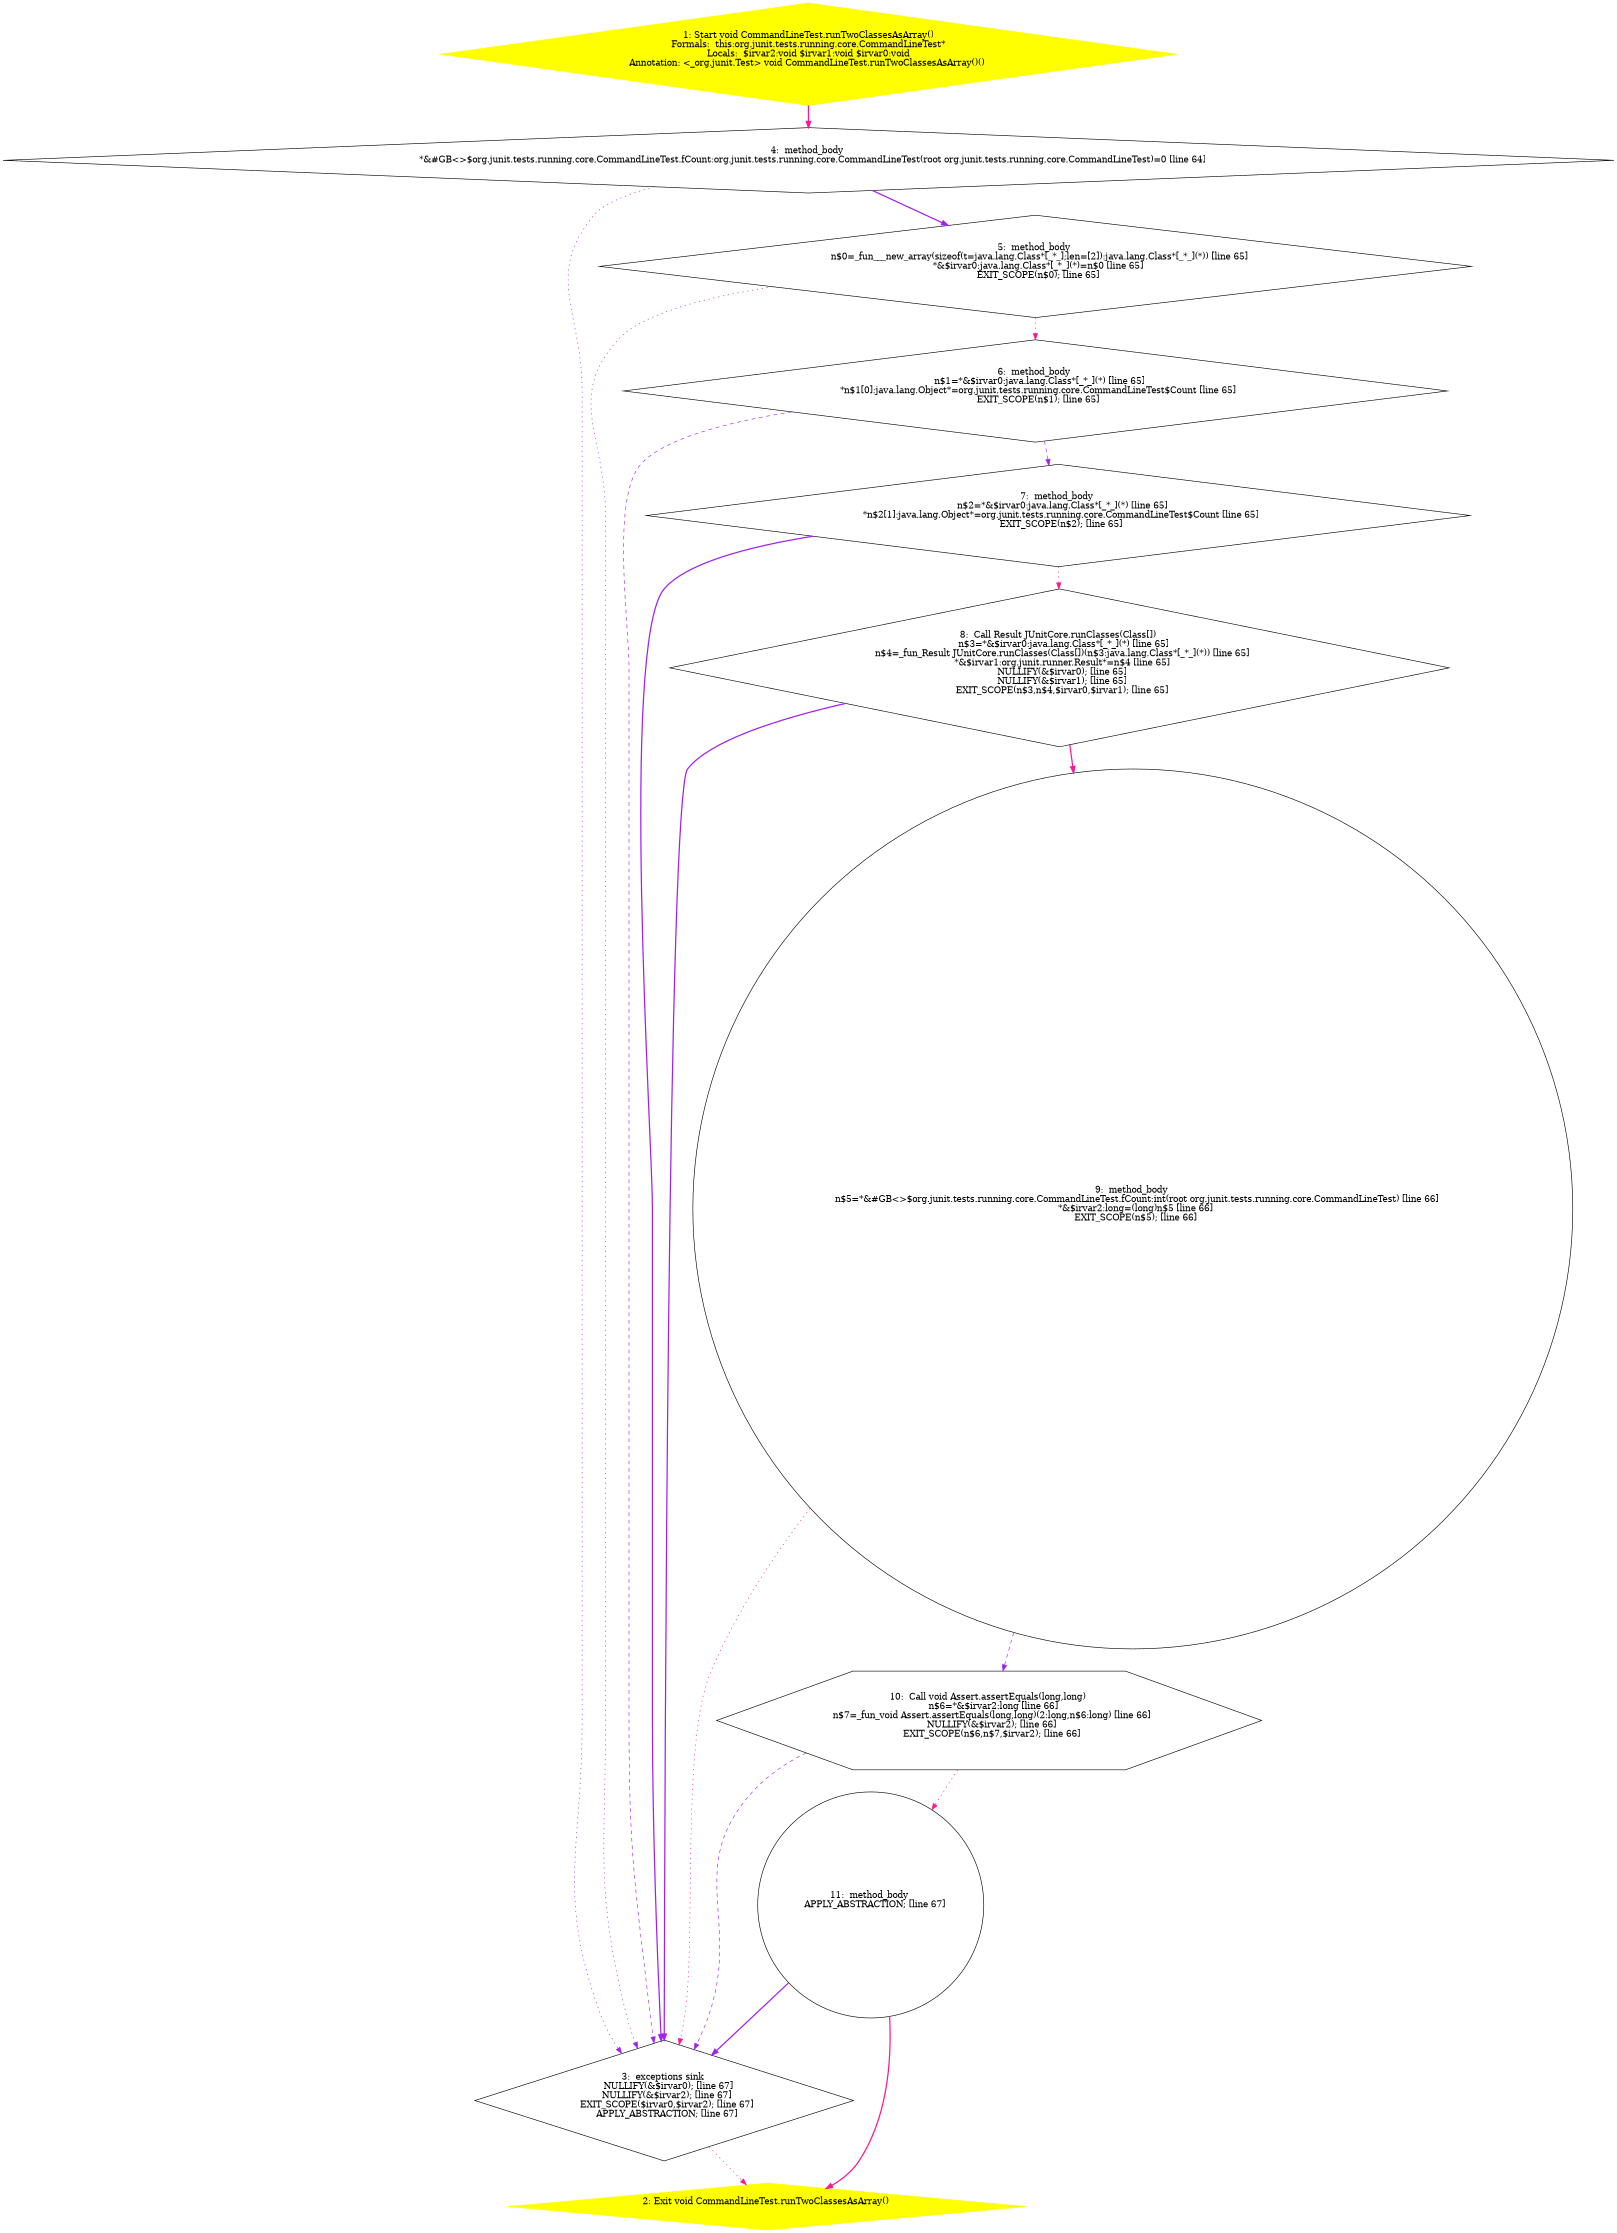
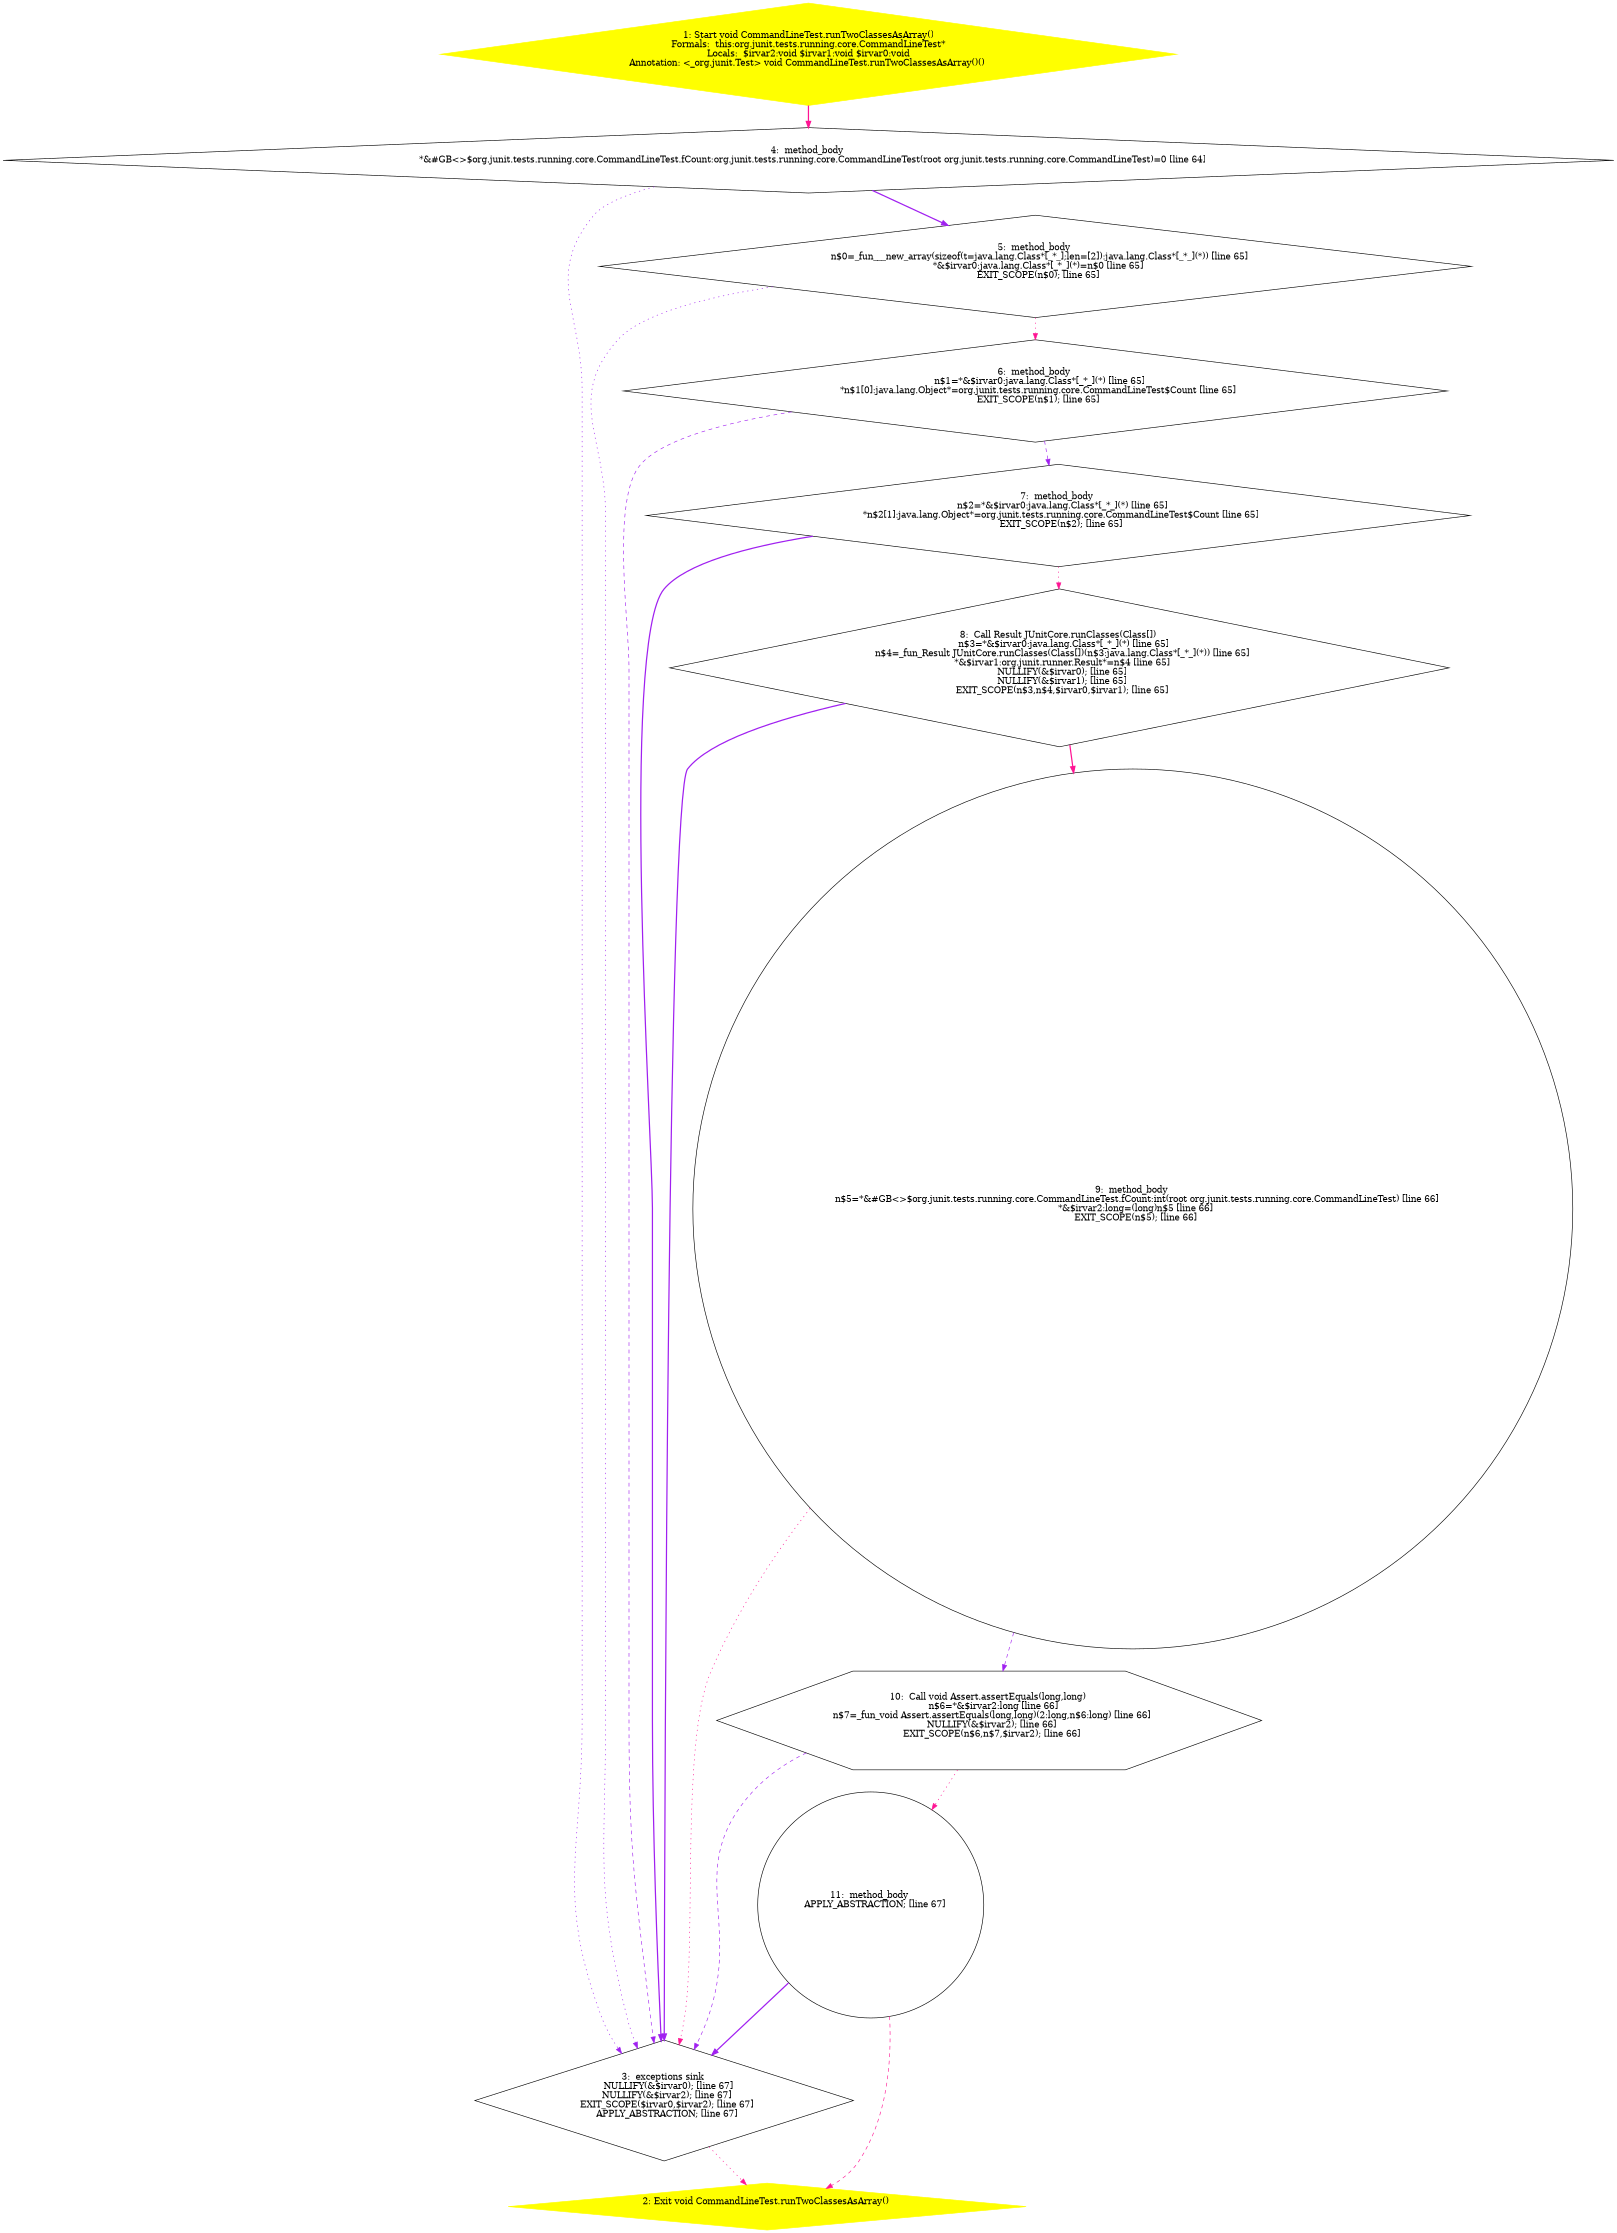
edge "11:  method_body APPLY_ABSTRACTION; [line 67]" -> "2: Exit void CommandLineTest.runTwoClassesAsArray()": style bold -> dashed
